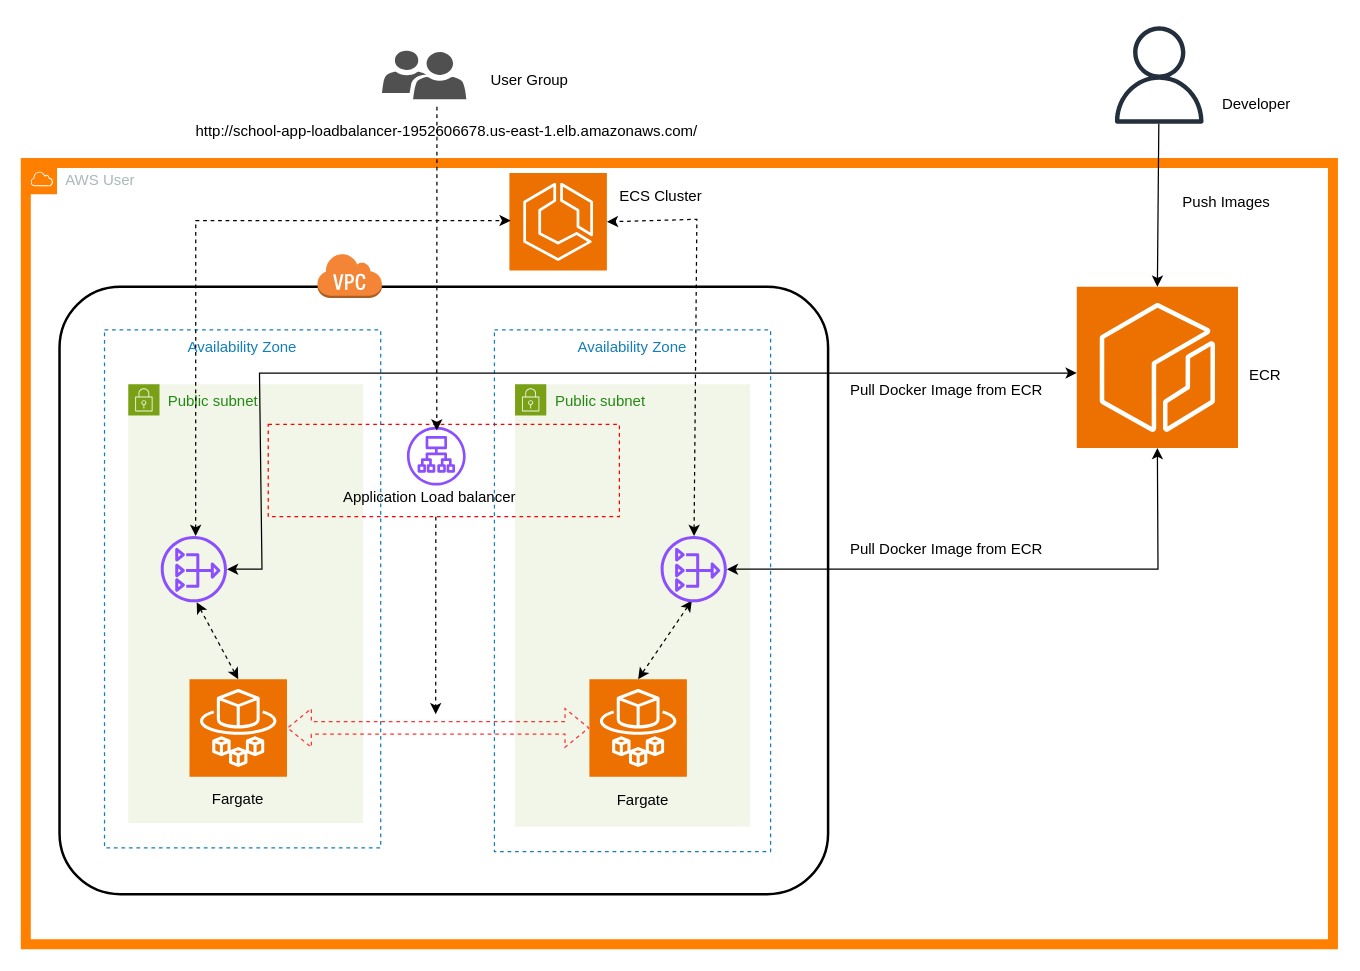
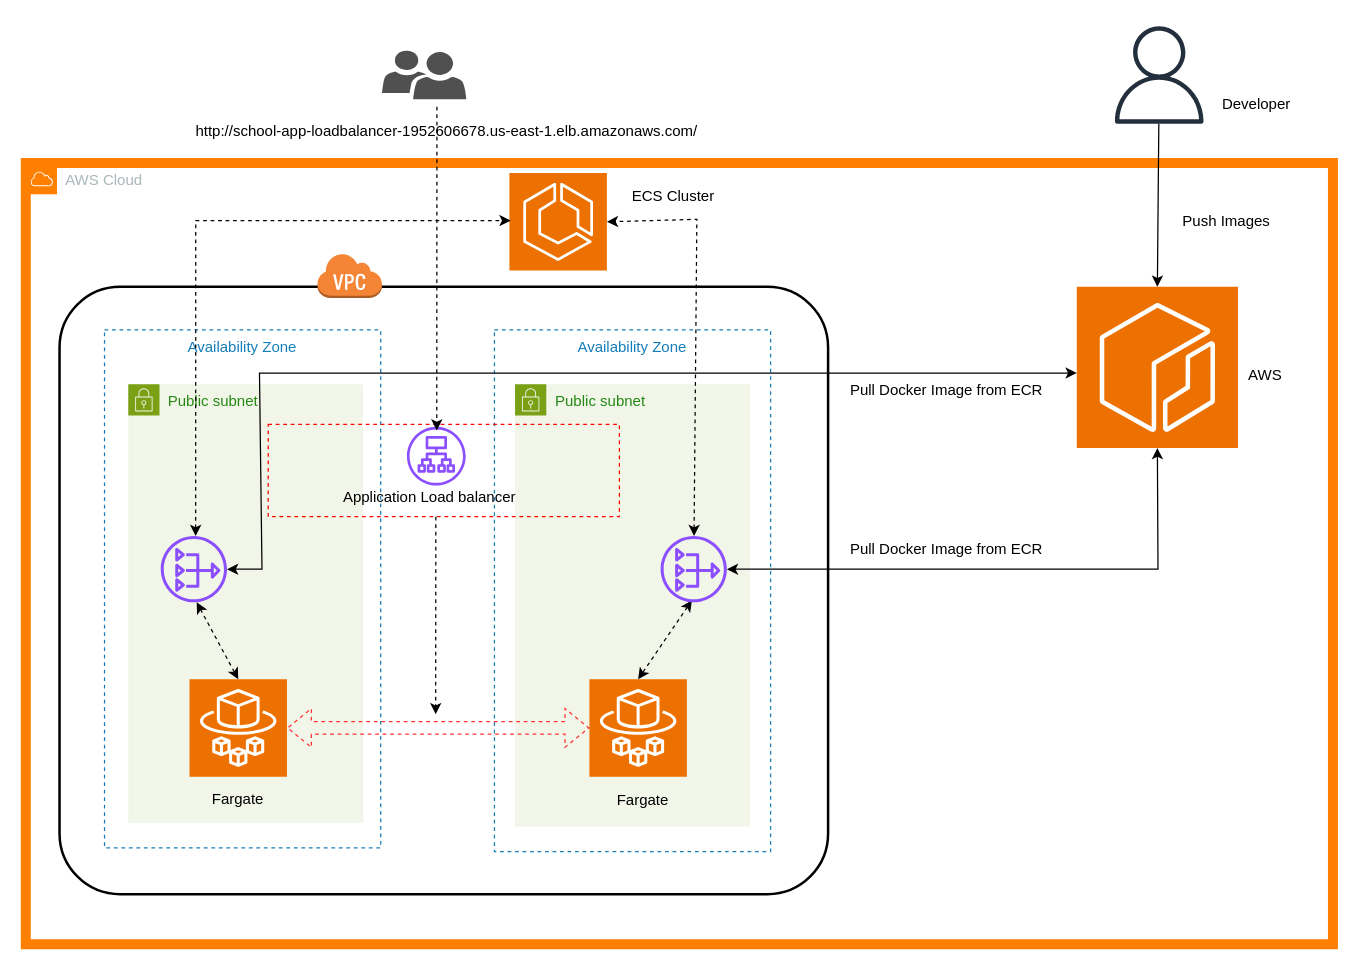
node "User Group": removed
node "AWS User": label "AWS User" -> "AWS Cloud"
node "ECS Cluster": moved (663, 197) -> (676, 197)
node "Push Images": moved (1227, 203) -> (1227, 222)
node "ECR": label "ECR" -> "AWS"
